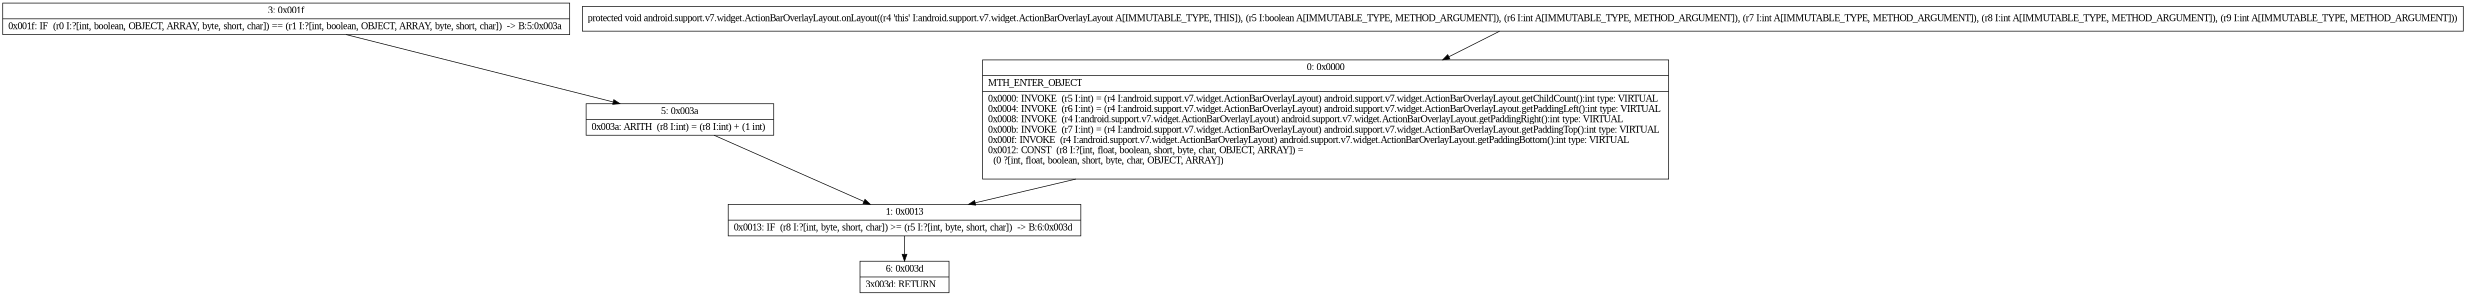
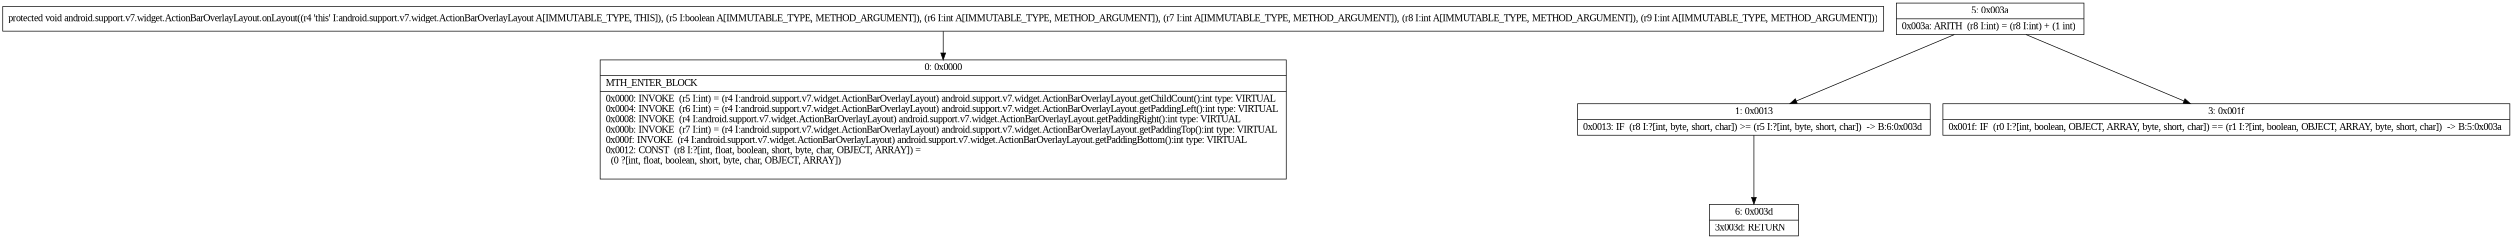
edge "3: 0x001f" -> "5: 0x003a": reversed
node "0: 0x0000": text "MTH_ENTER_OBJECT" -> "MTH_ENTER_BLOCK"
edge "0: 0x0000" -> "1: 0x0013": removed
